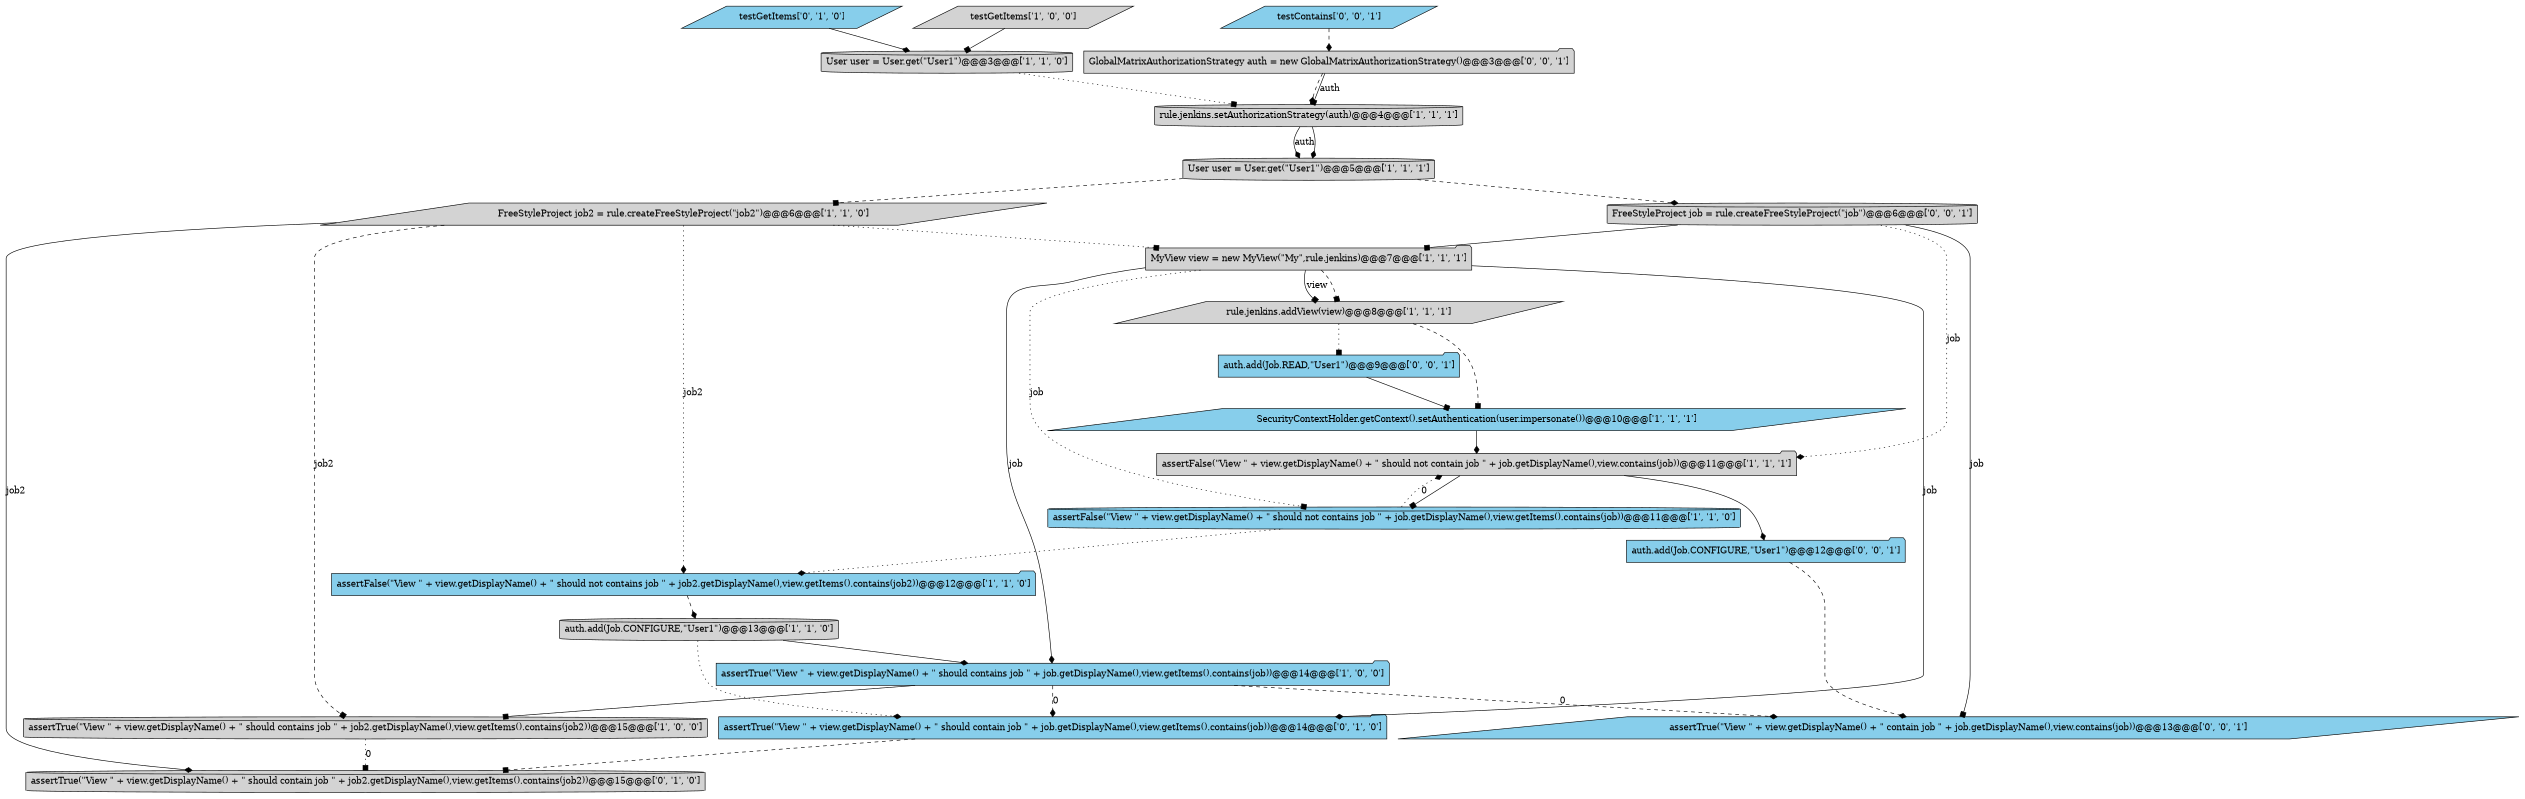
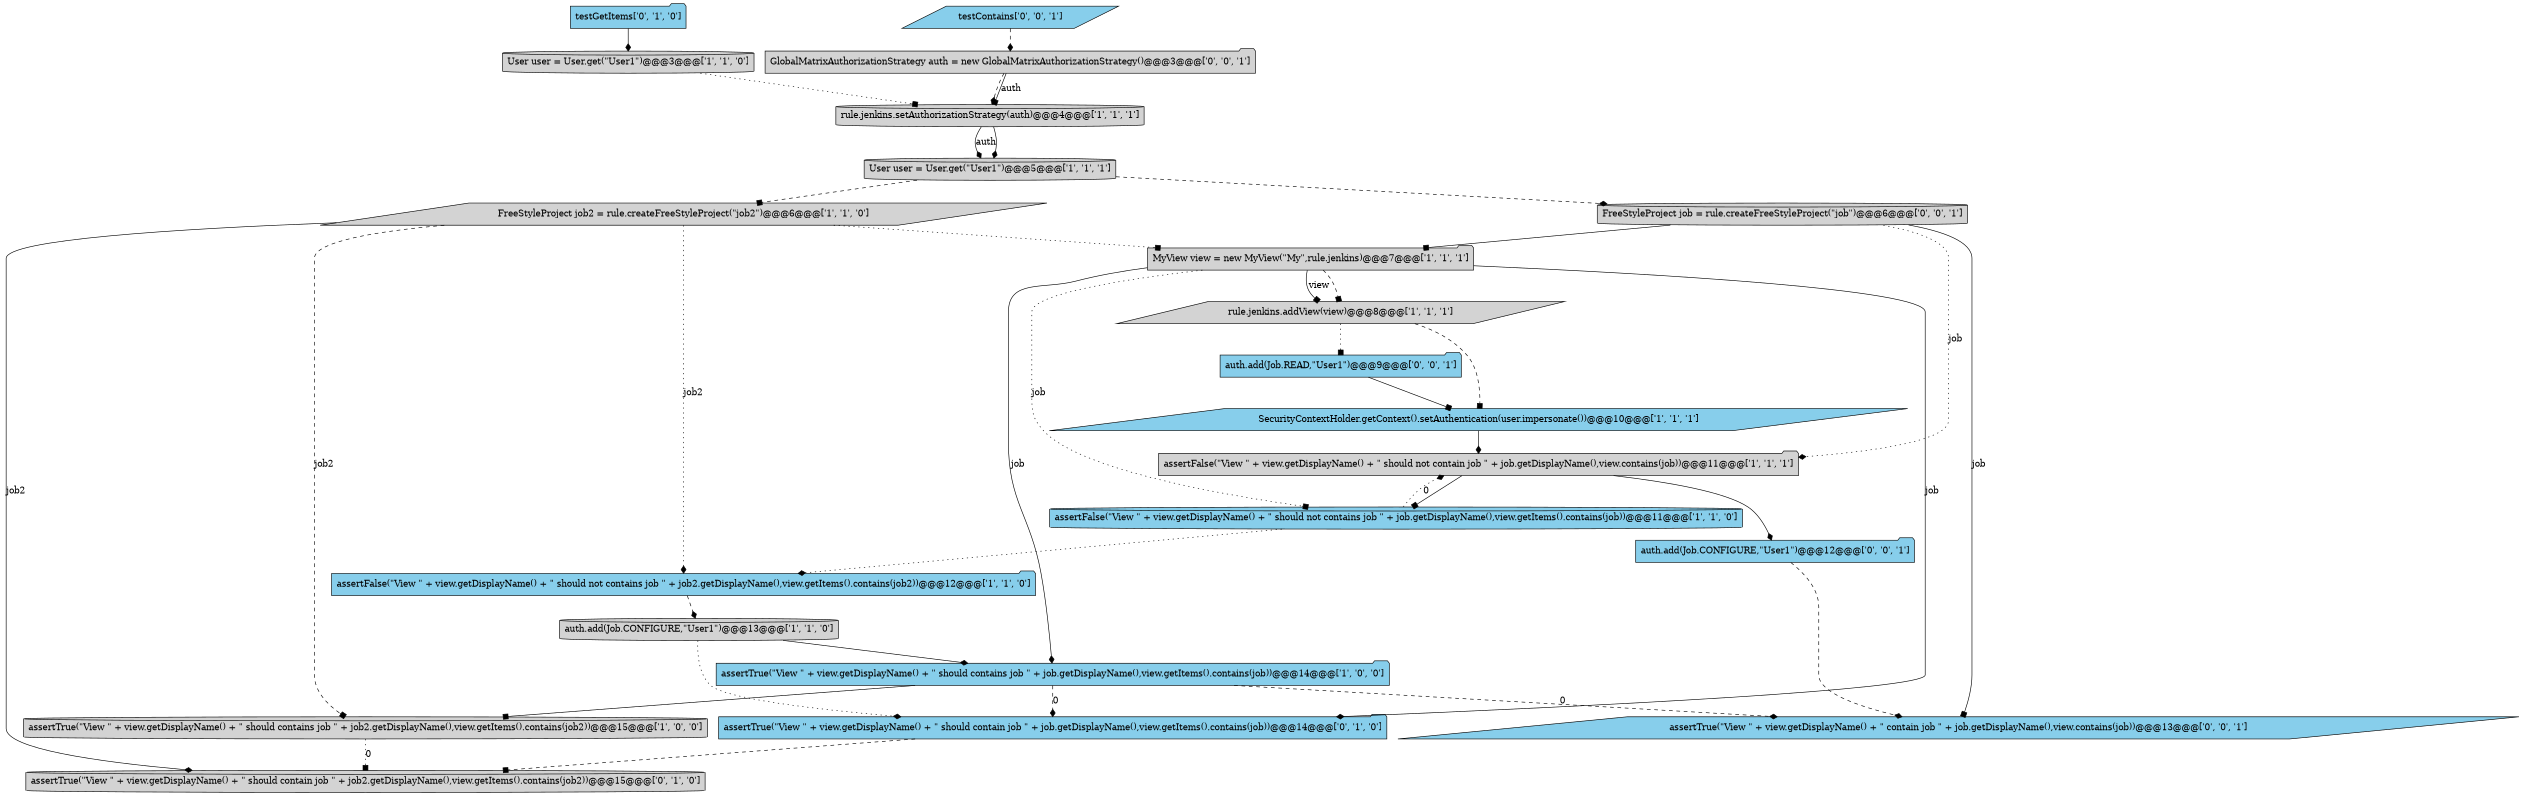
node "testGetItems['0', '1', '0']": shape parallelogram -> folder
node "testGetItems['1', '0', '0']": removed
